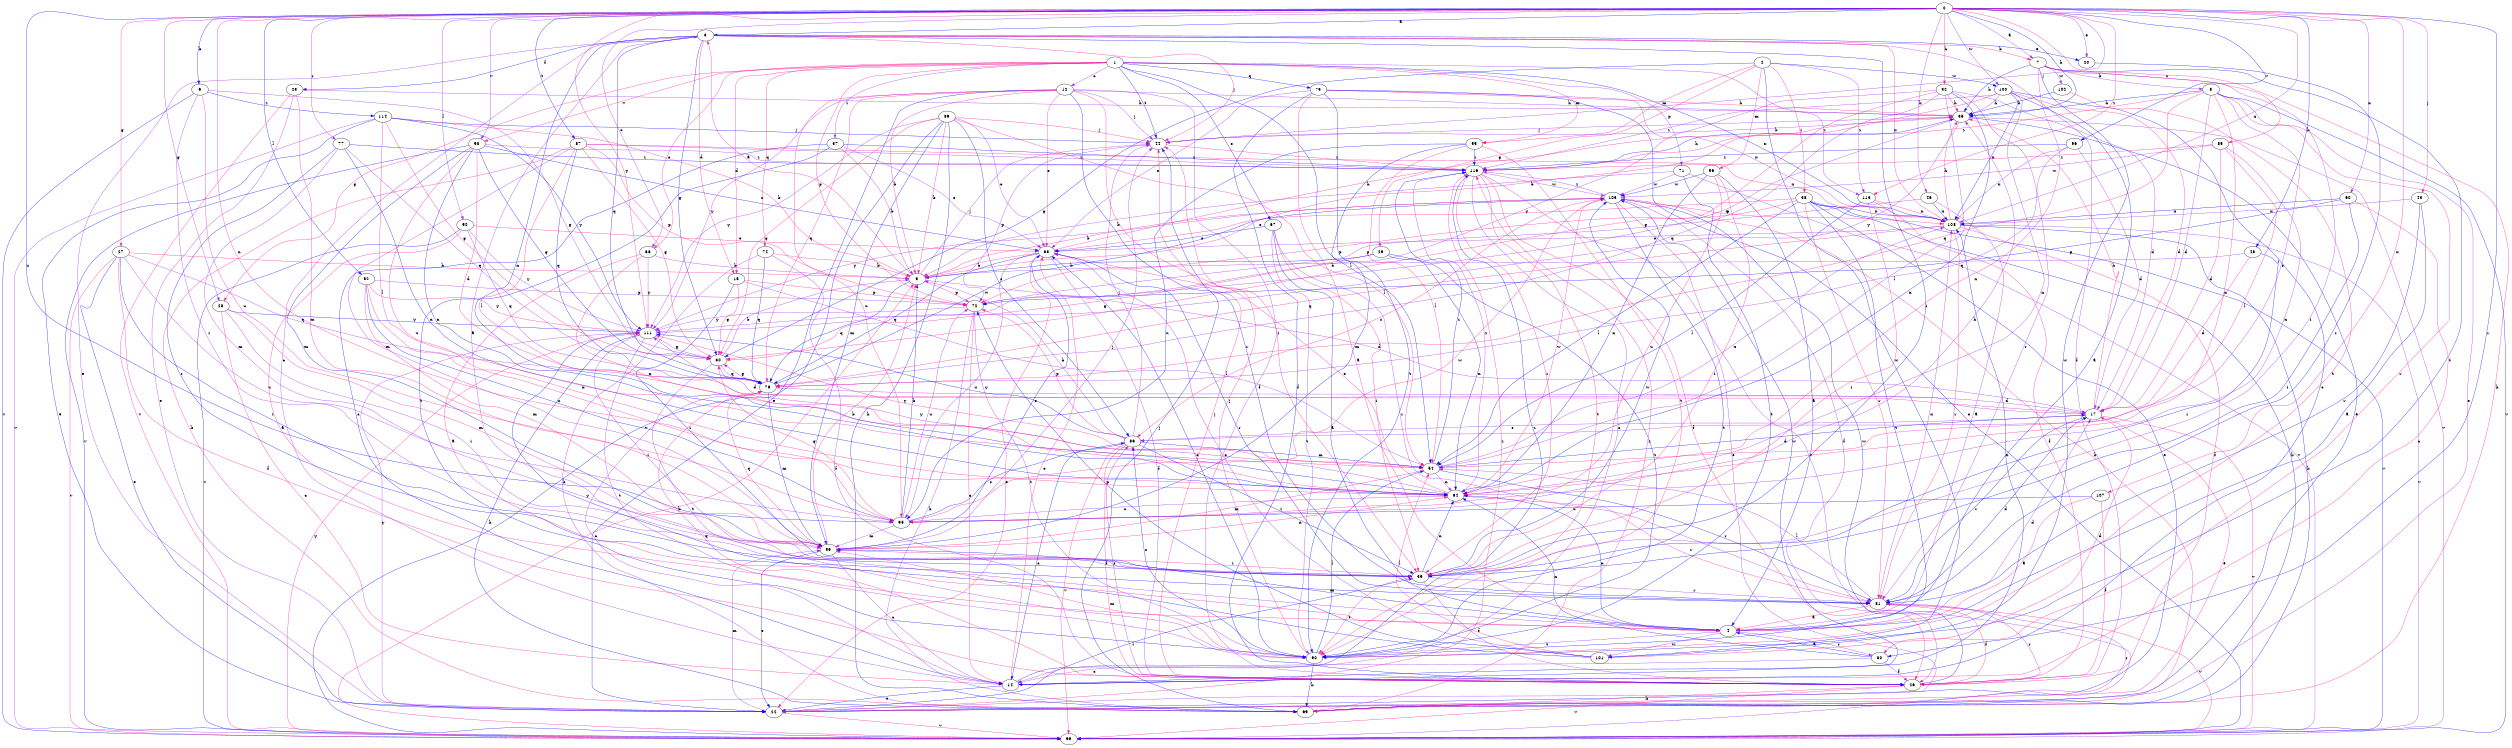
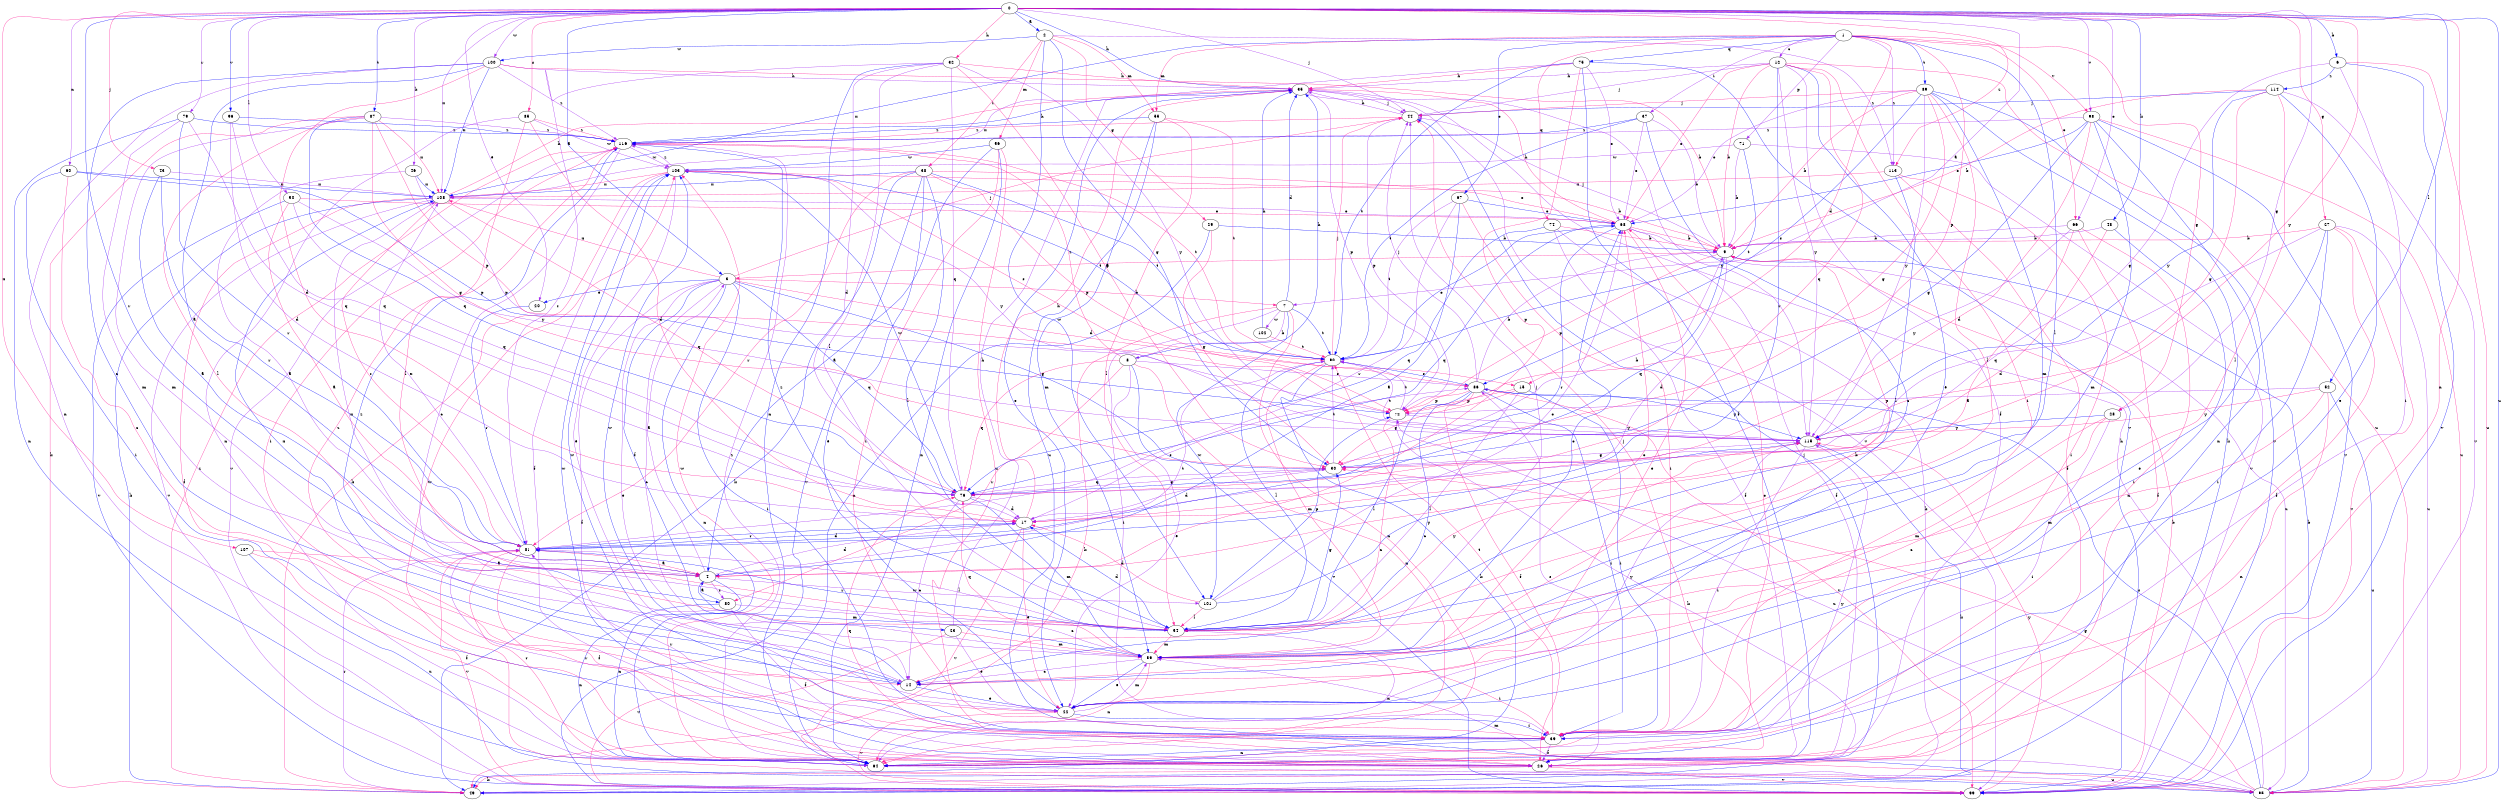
edge "0" -> "2": added, label "a"
edge "7" -> "35": label "h" -> "d"
edge "1" -> "44": now "1" -> "89"
node "77": label "77" -> "79"
edge "96" -> "108": removed, label "x"
edge "8" -> "17": removed, label "d"
node "111": label "111" -> "115"
edge "75" -> "4": label "a" -> "p"
edge "116" -> "26": now "66" -> "26"
edge "75" -> "99": label "o" -> "v"
edge "86" -> "54": label "m" -> "l"
edge "29" -> "90": removed, label "t"
edge "54" -> "30": added, label "g"
edge "80" -> "14": now "80" -> "59"
node "69": label "69" -> "49"
